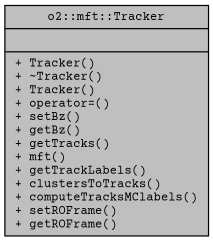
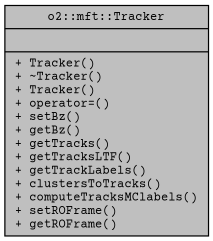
node "o2::mft::Tracker": text "+ mft()" -> "+ getTracksLTF()"
